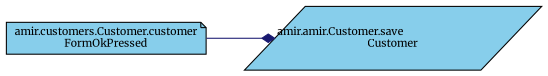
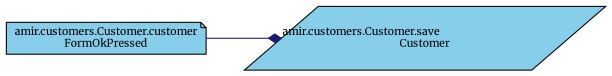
node "amir.amir.Customer.save Customer": label "amir.amir.Customer.save Customer" -> "amir.customers.Customer.save Customer"
